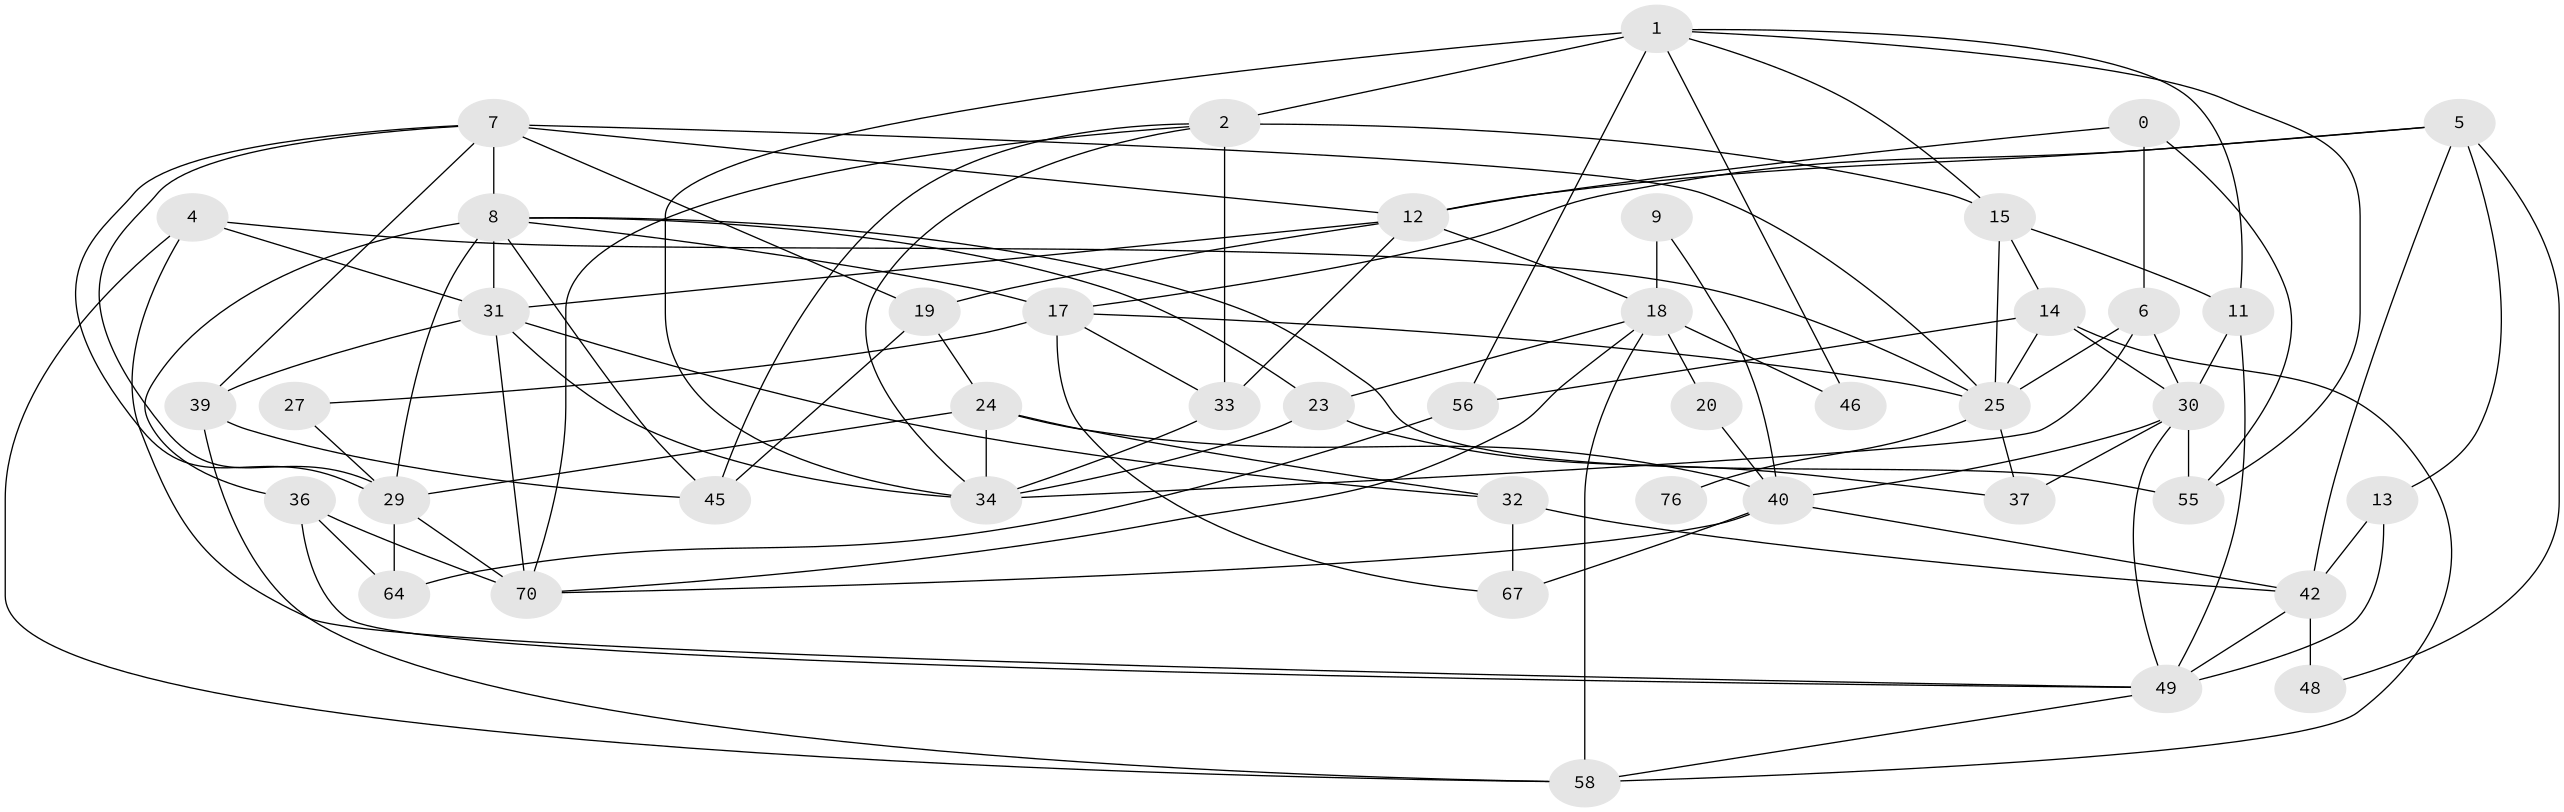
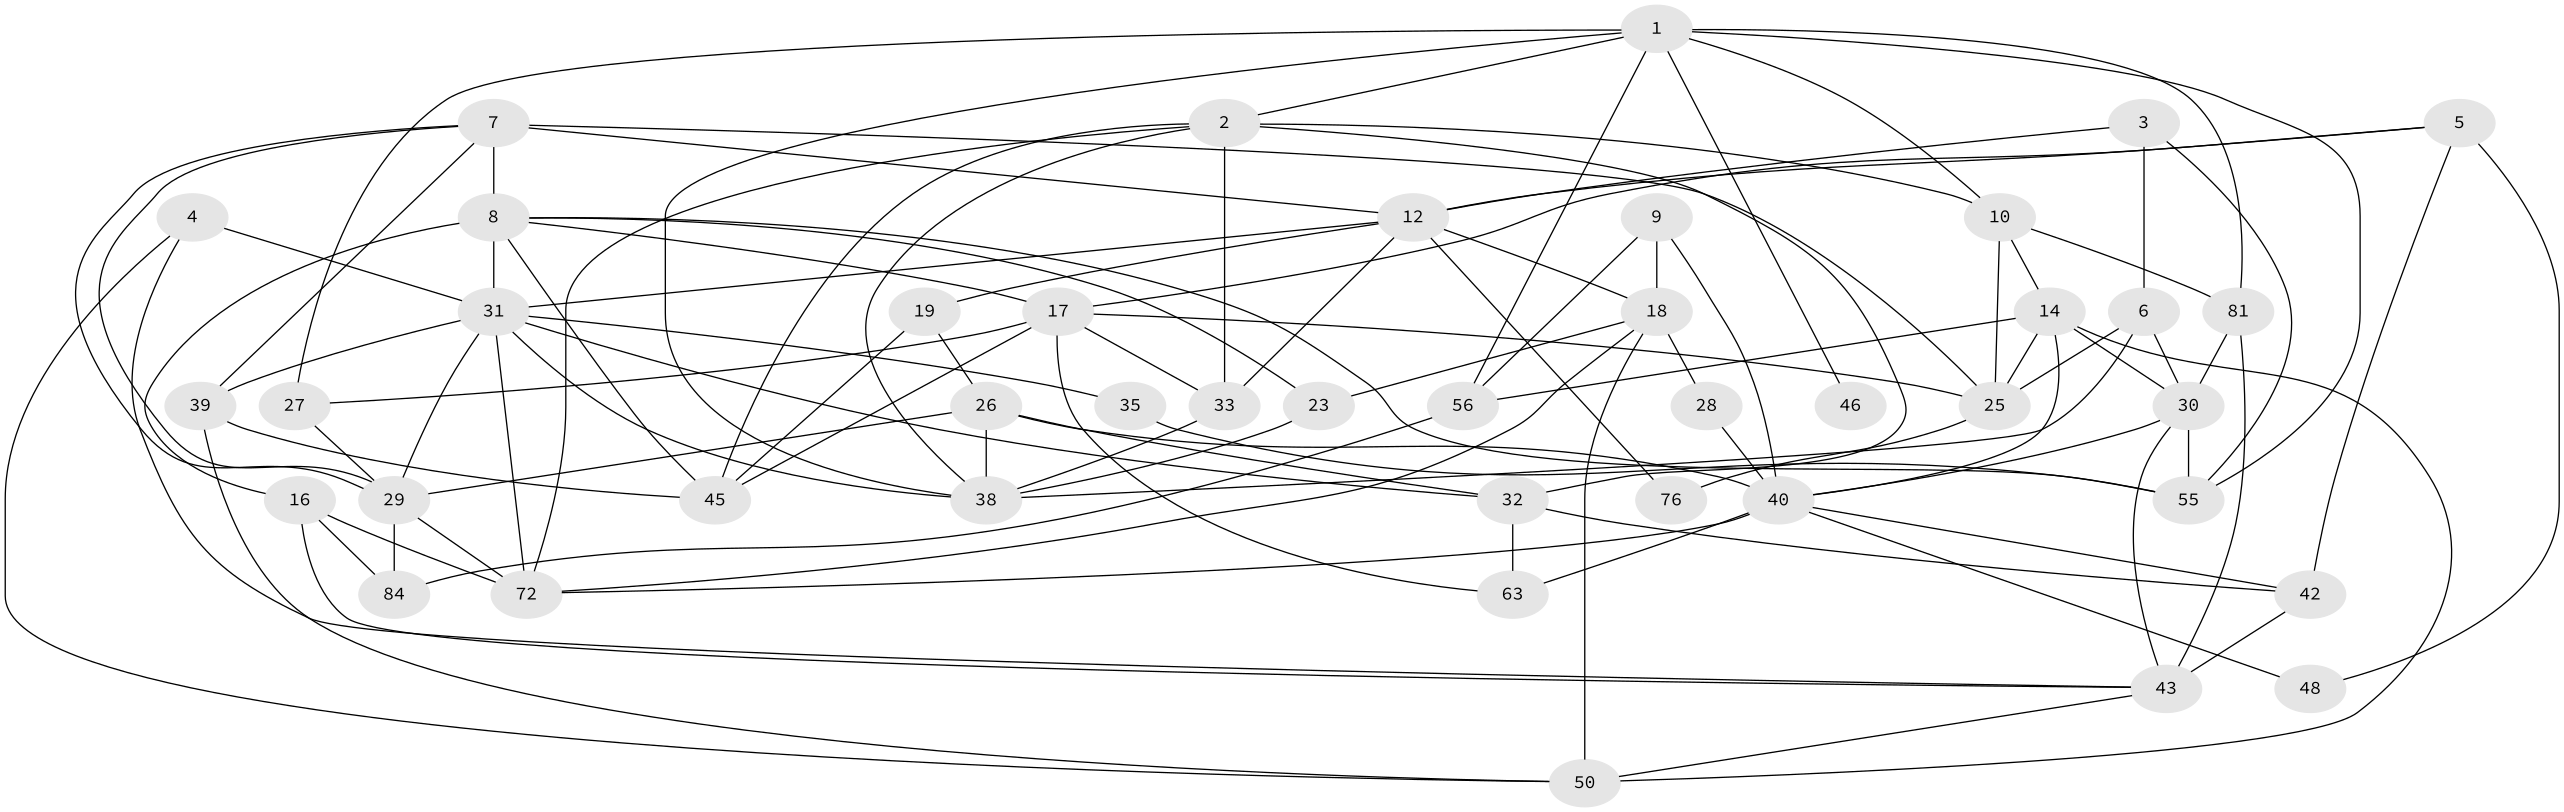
edge "1" -- "27": added
node "0": label "0" -> "3"
edge "7" -- "19": removed
node "15": label "15" -> "10"
edge "4" -- "25": removed
edge "2" -- "32": added
edge "9" -- "56": added
node "11": label "11" -> "81"
edge "18" -- "46": removed
edge "8" -- "29": now "31" -- "29"
edge "12" -- "76": added
edge "17" -- "45": added
node "24": label "24" -> "26"
node "35": added
node "20": label "20" -> "28"
edge "14" -- "40": added
node "36": label "36" -> "16"
node "34": label "34" -> "38"
node "37": removed
node "13": removed
node "64": label "64" -> "84"
node "70": label "70" -> "72"
node "67": label "67" -> "63"
edge "42" -- "48": now "40" -- "48"
node "49": label "49" -> "43"
node "58": label "58" -> "50"
